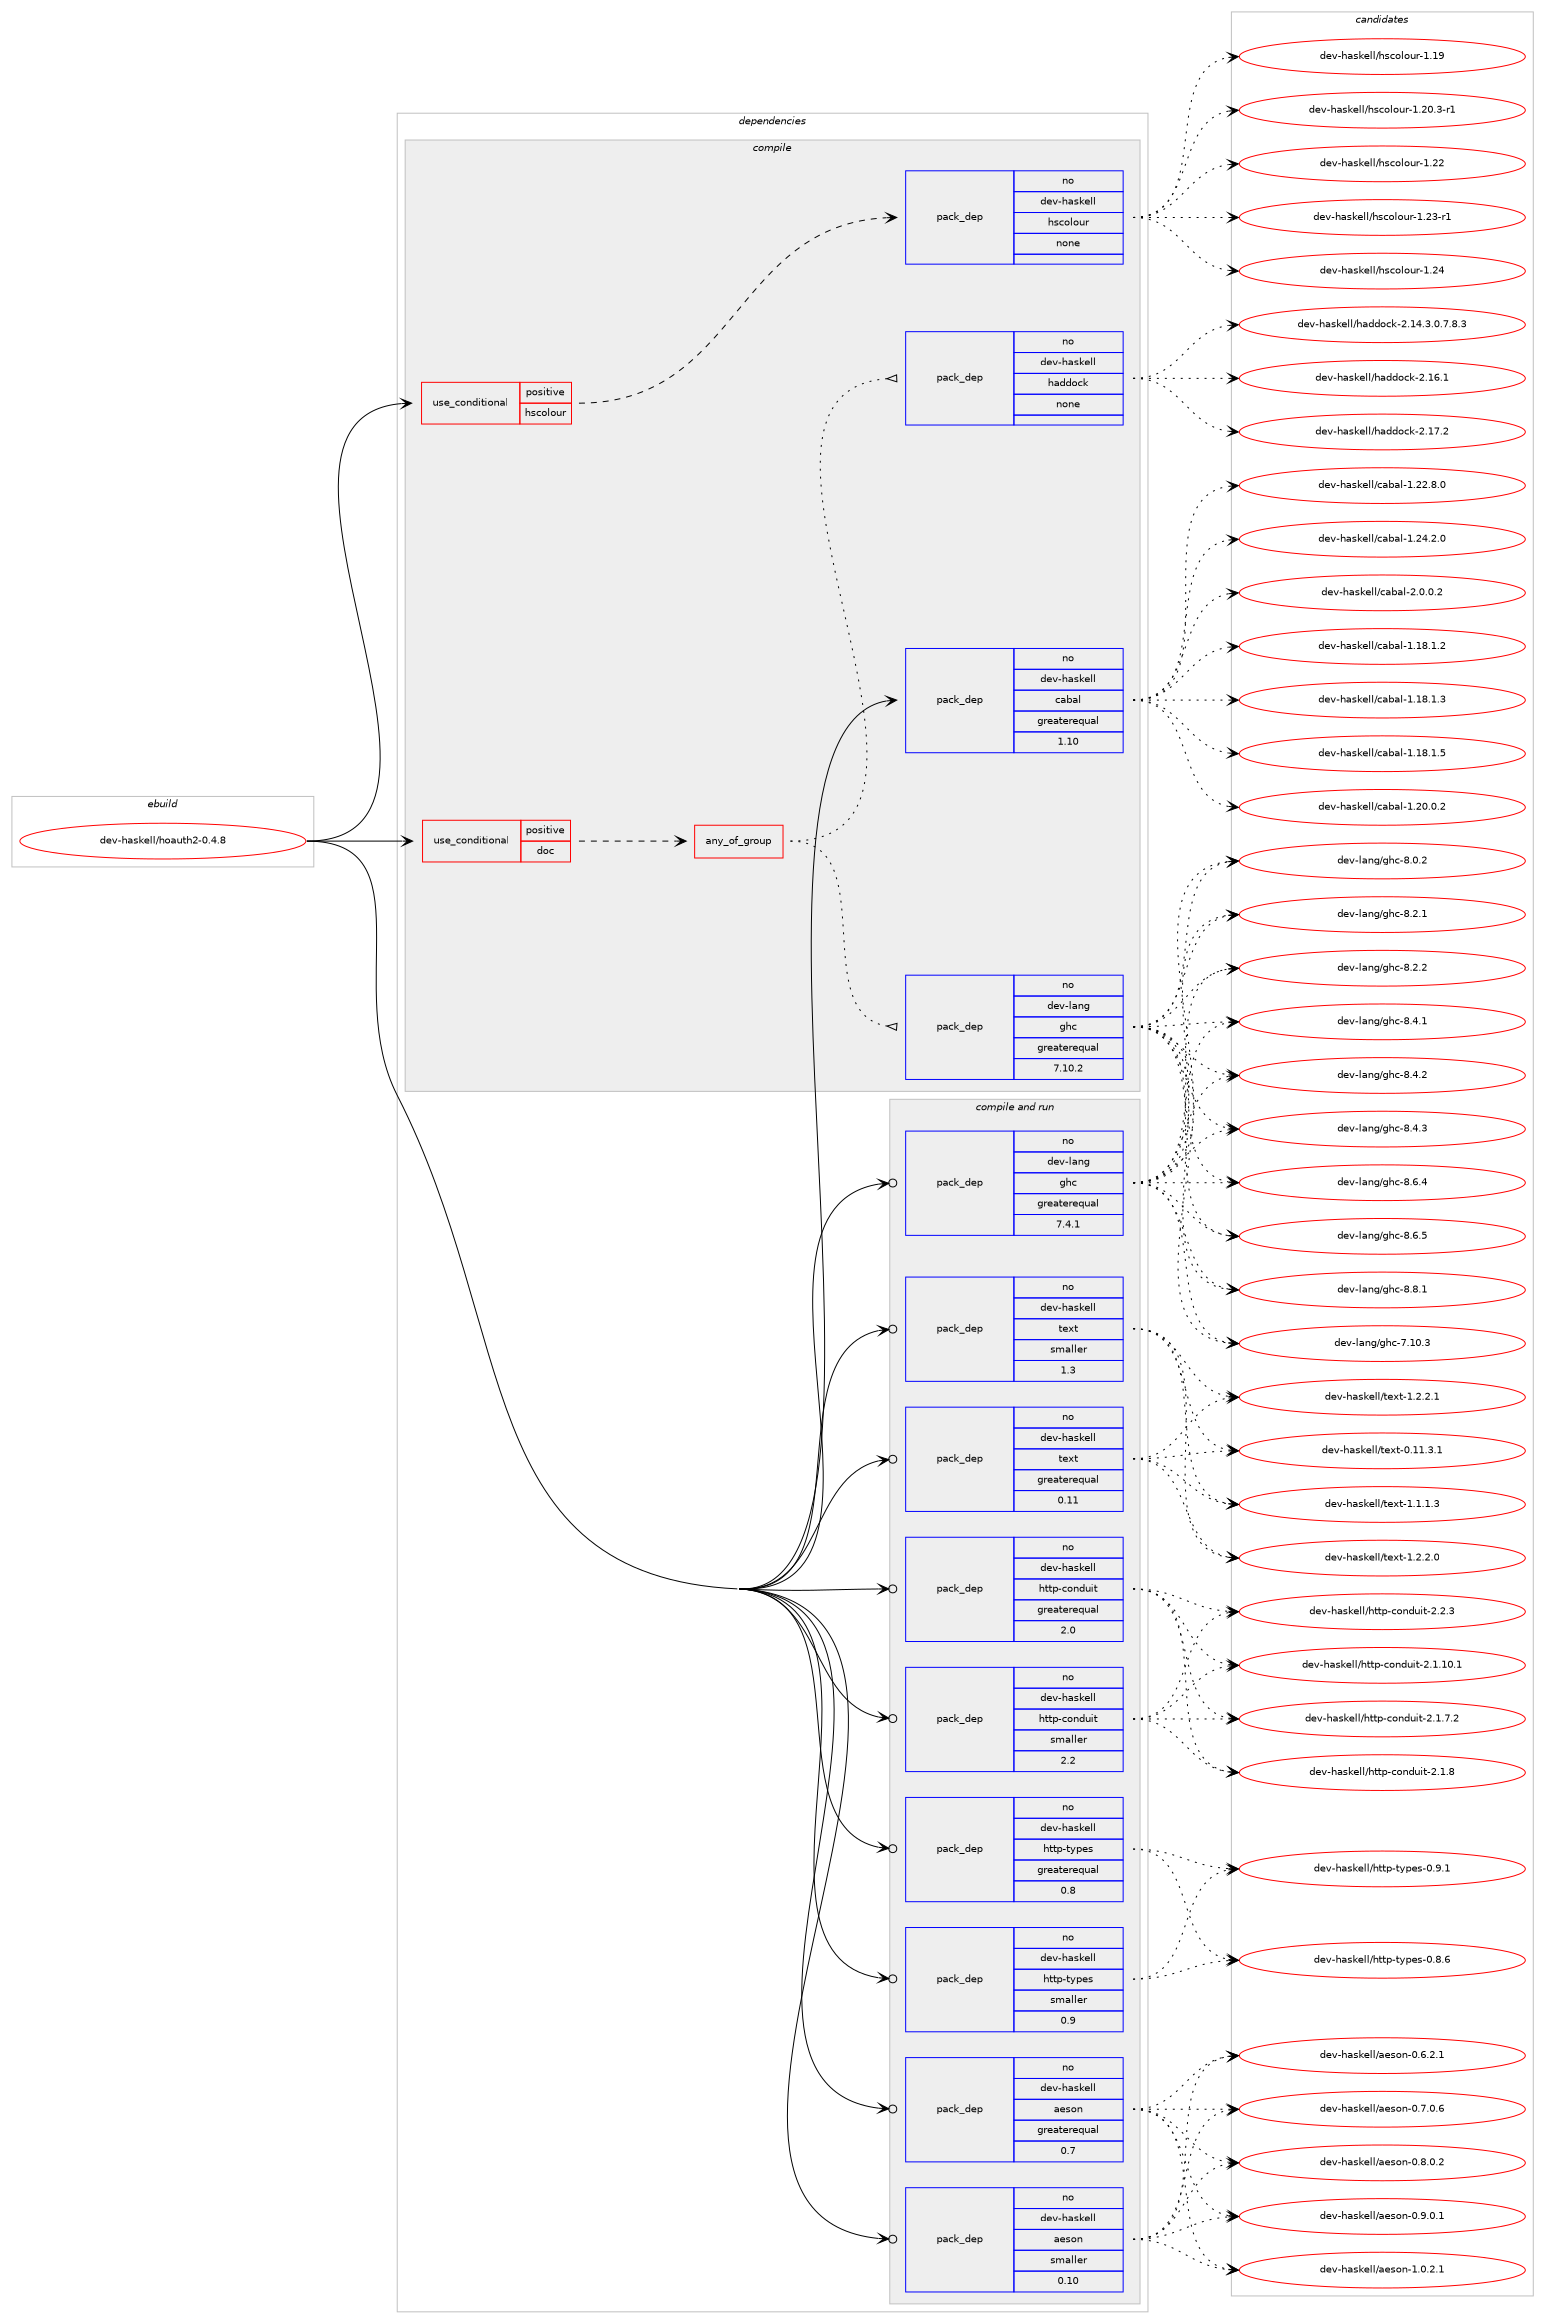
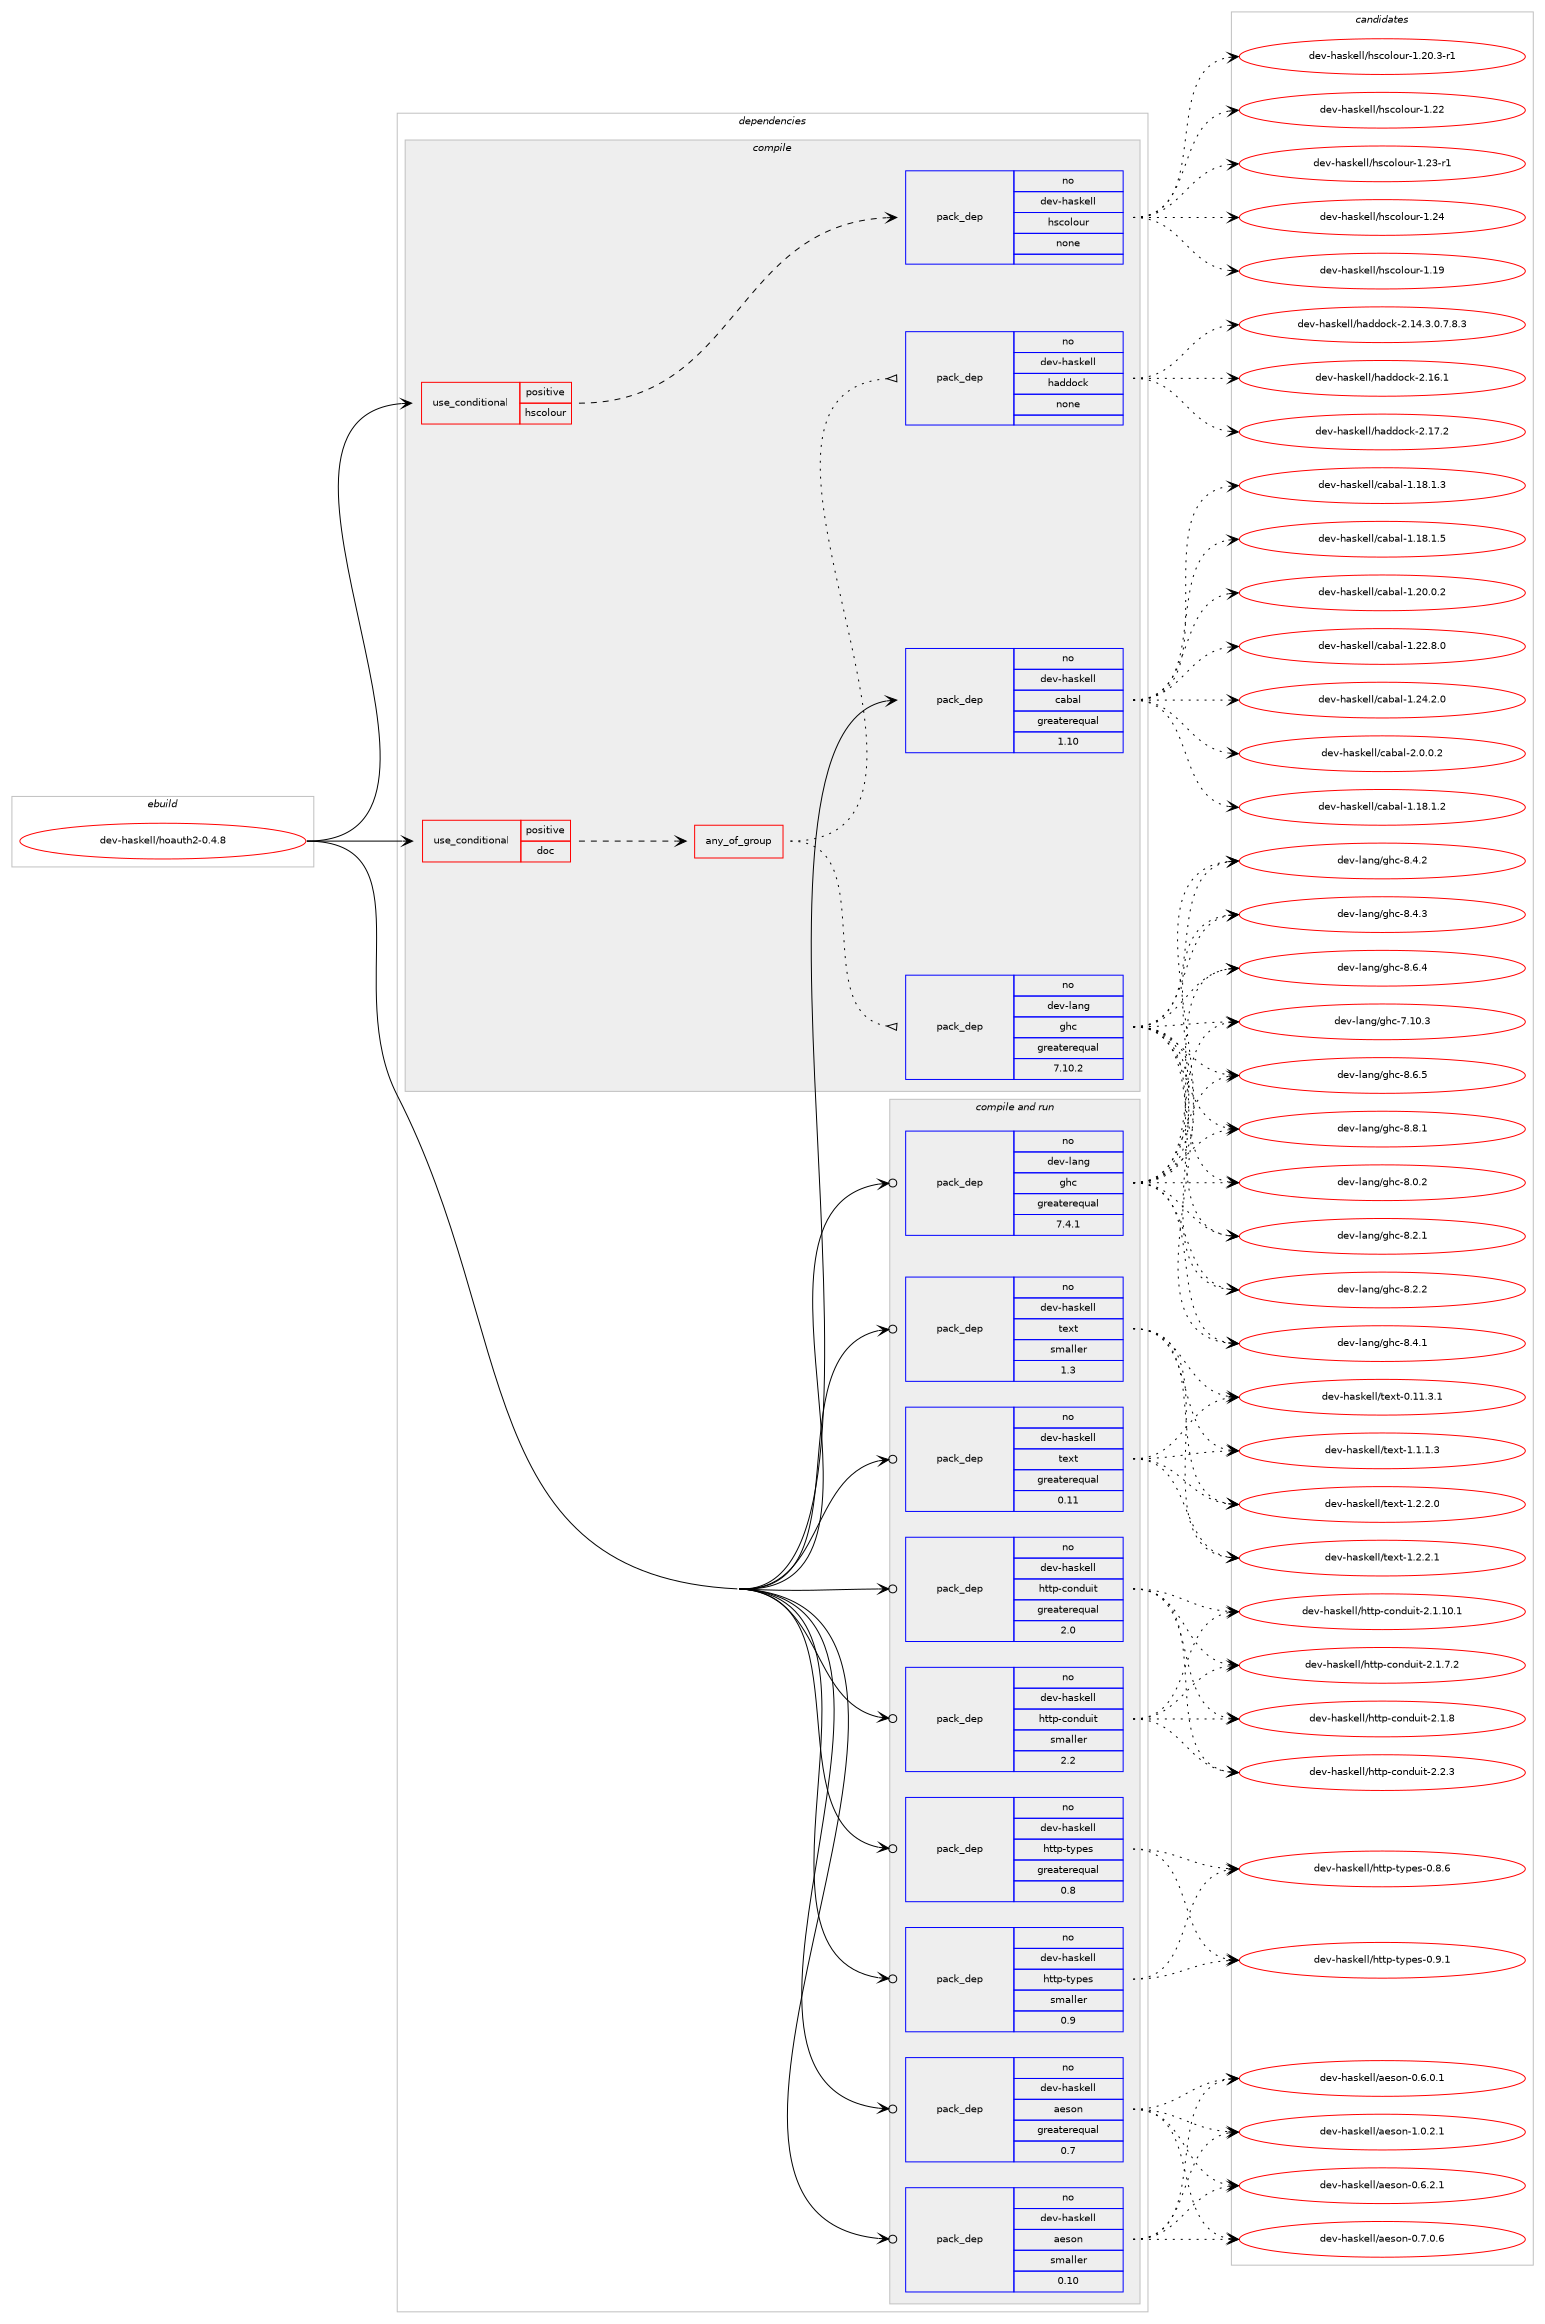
node "dev-haskell/aeson-0.8.0.2": removed
node "dev-haskell/aeson-0.9.0.1": label "dev-haskell/aeson-0.9.0.1" -> "dev-haskell/aeson-0.6.0.1"
